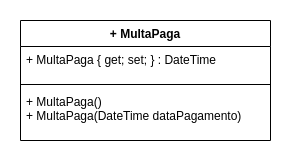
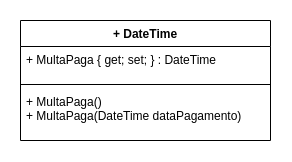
node "+ MultaPaga": label "+ MultaPaga" -> "+ DateTime"
